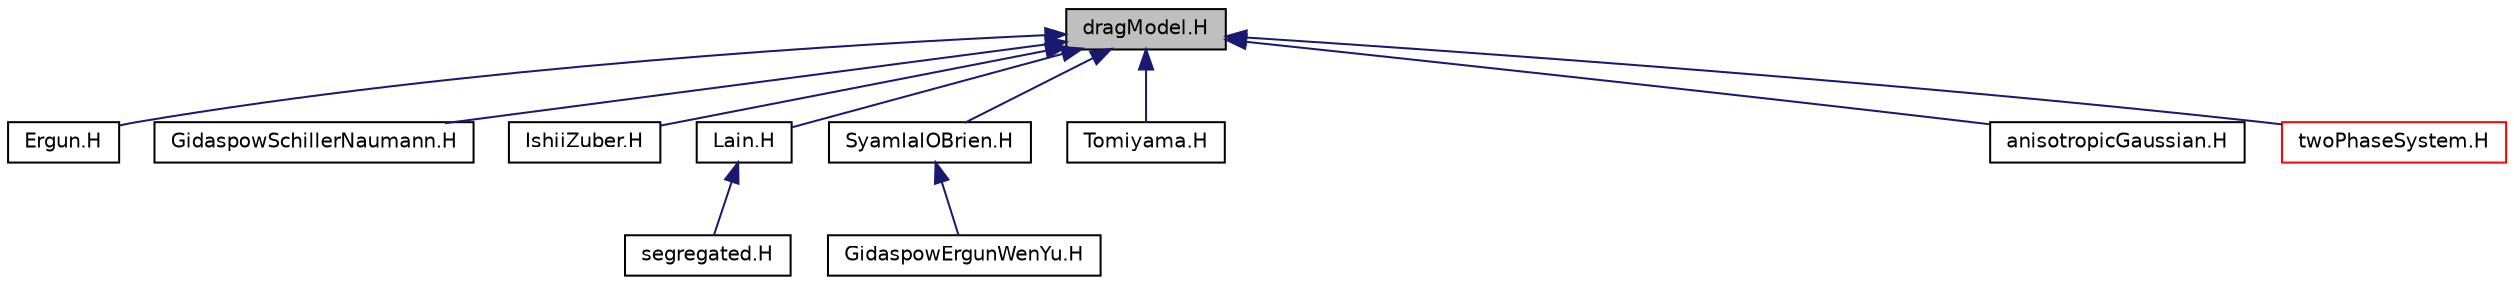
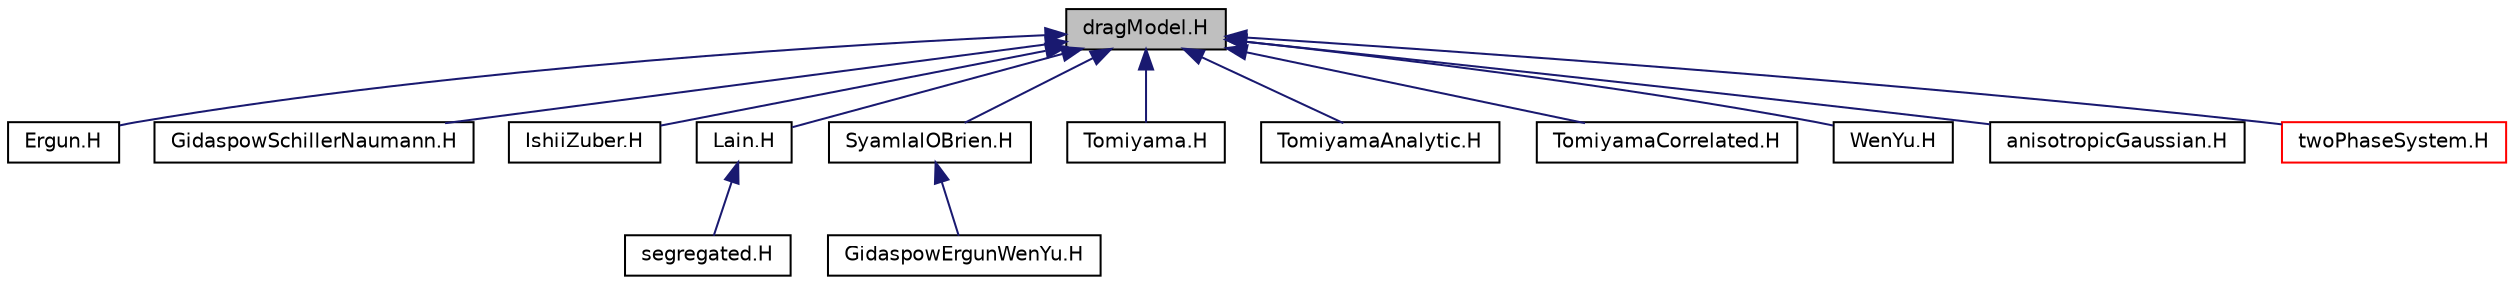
node "TomiyamaAnalytic.H": added
node "TomiyamaCorrelated.H": added
node "WenYu.H": added
